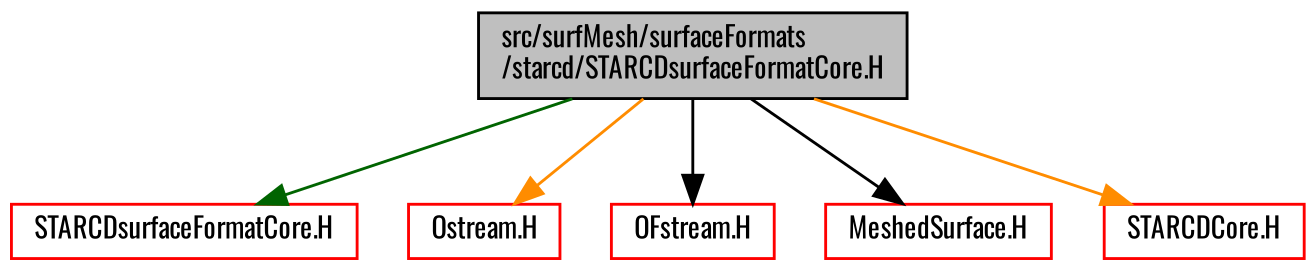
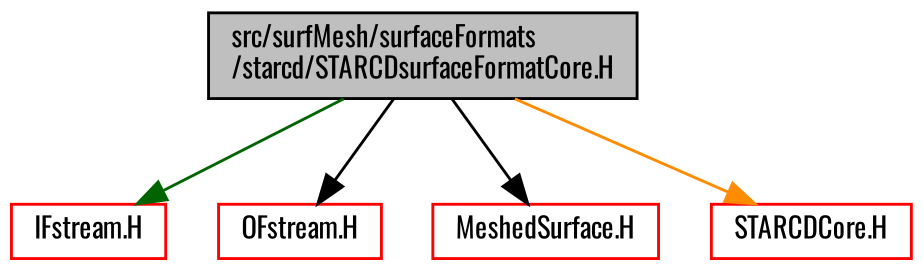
node "STARCDsurfaceFormatCore.H": label "STARCDsurfaceFormatCore.H" -> "IFstream.H"
node "Ostream.H": removed
